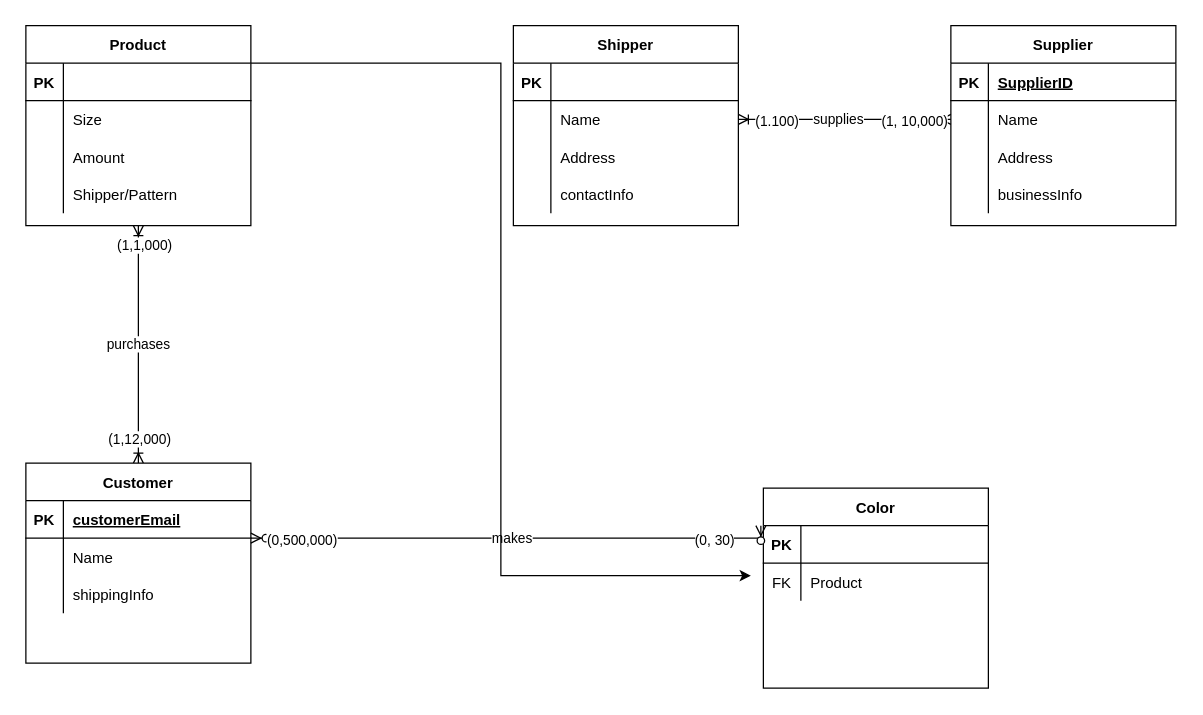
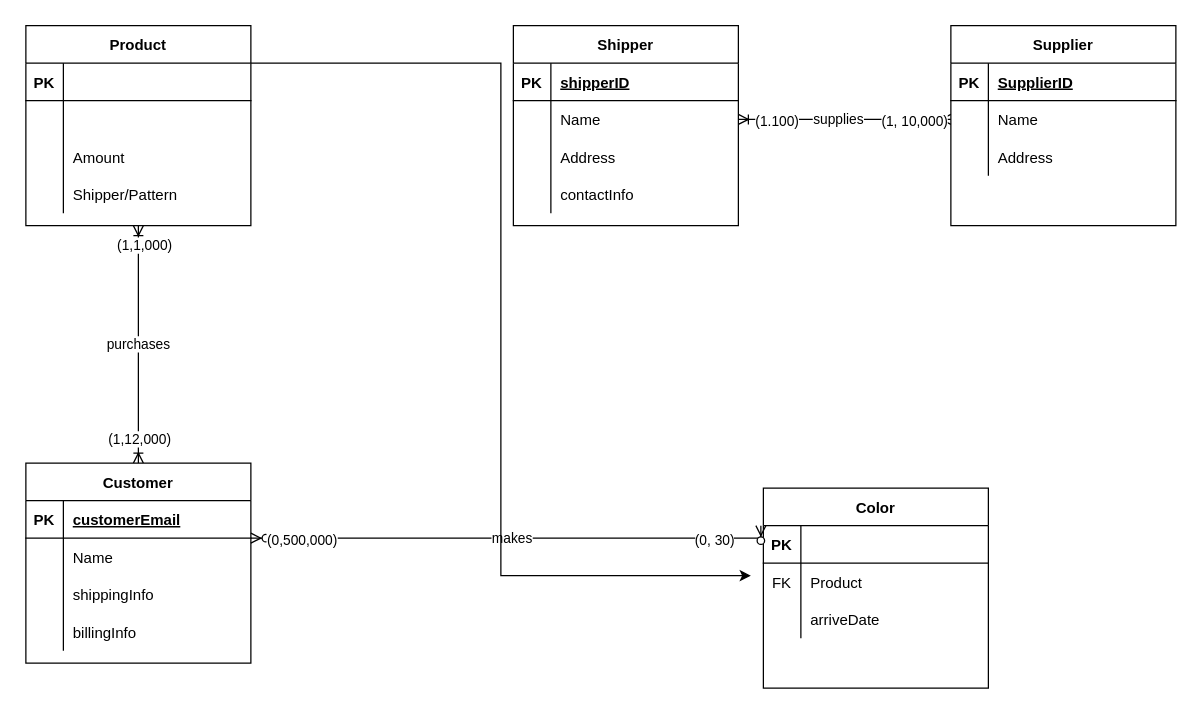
node "shipperID": added
node "Size": removed
node "businessInfo": removed
node "arriveDate": added
node "billingInfo": added
